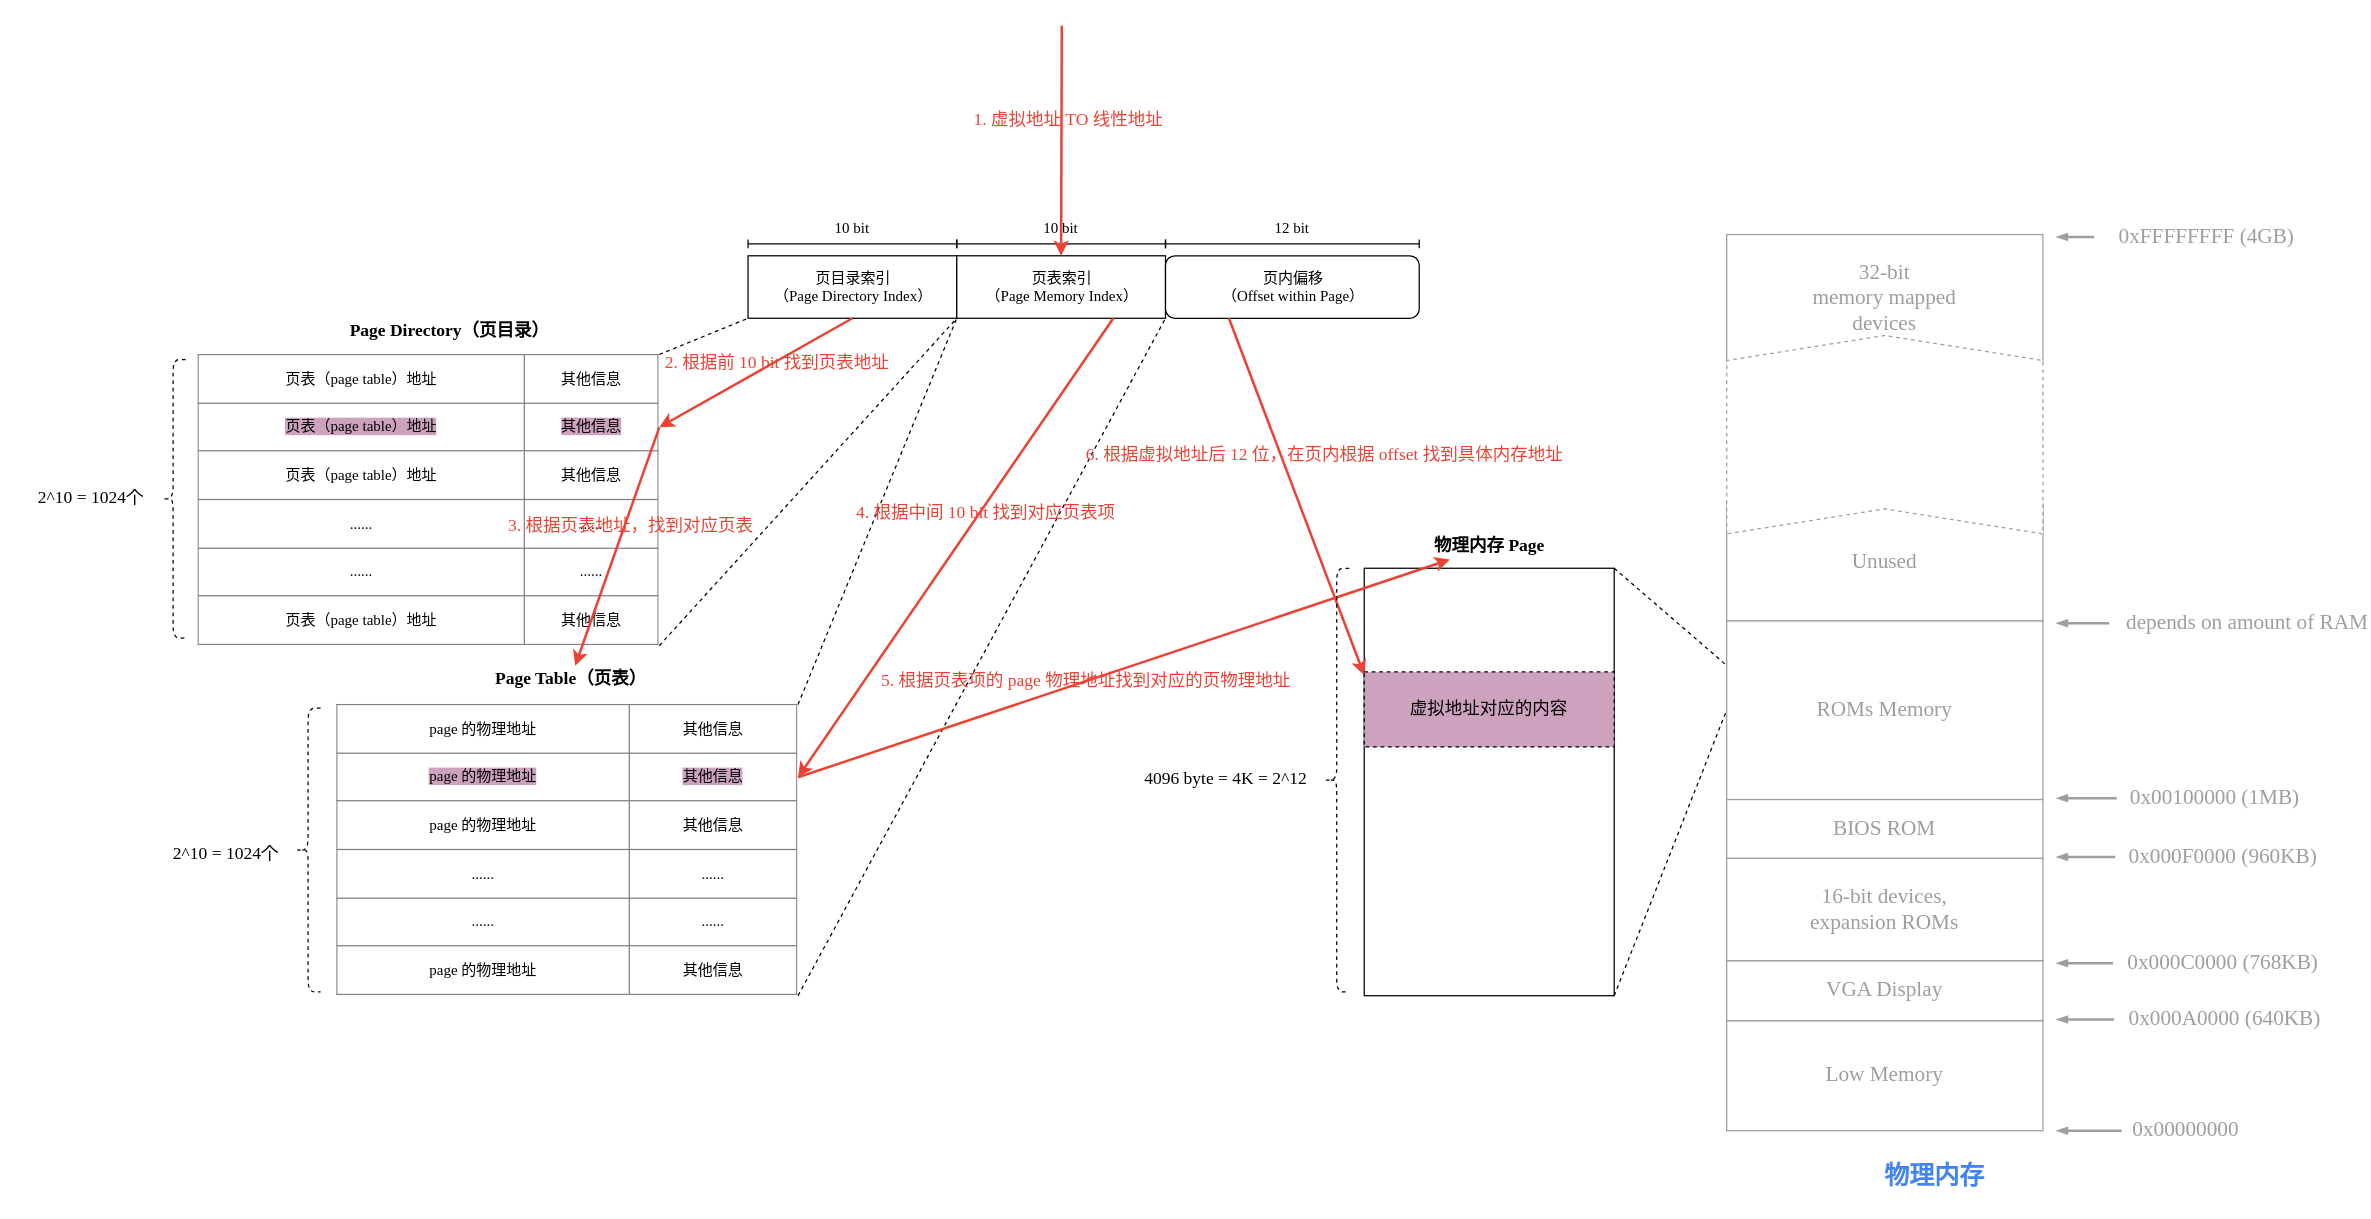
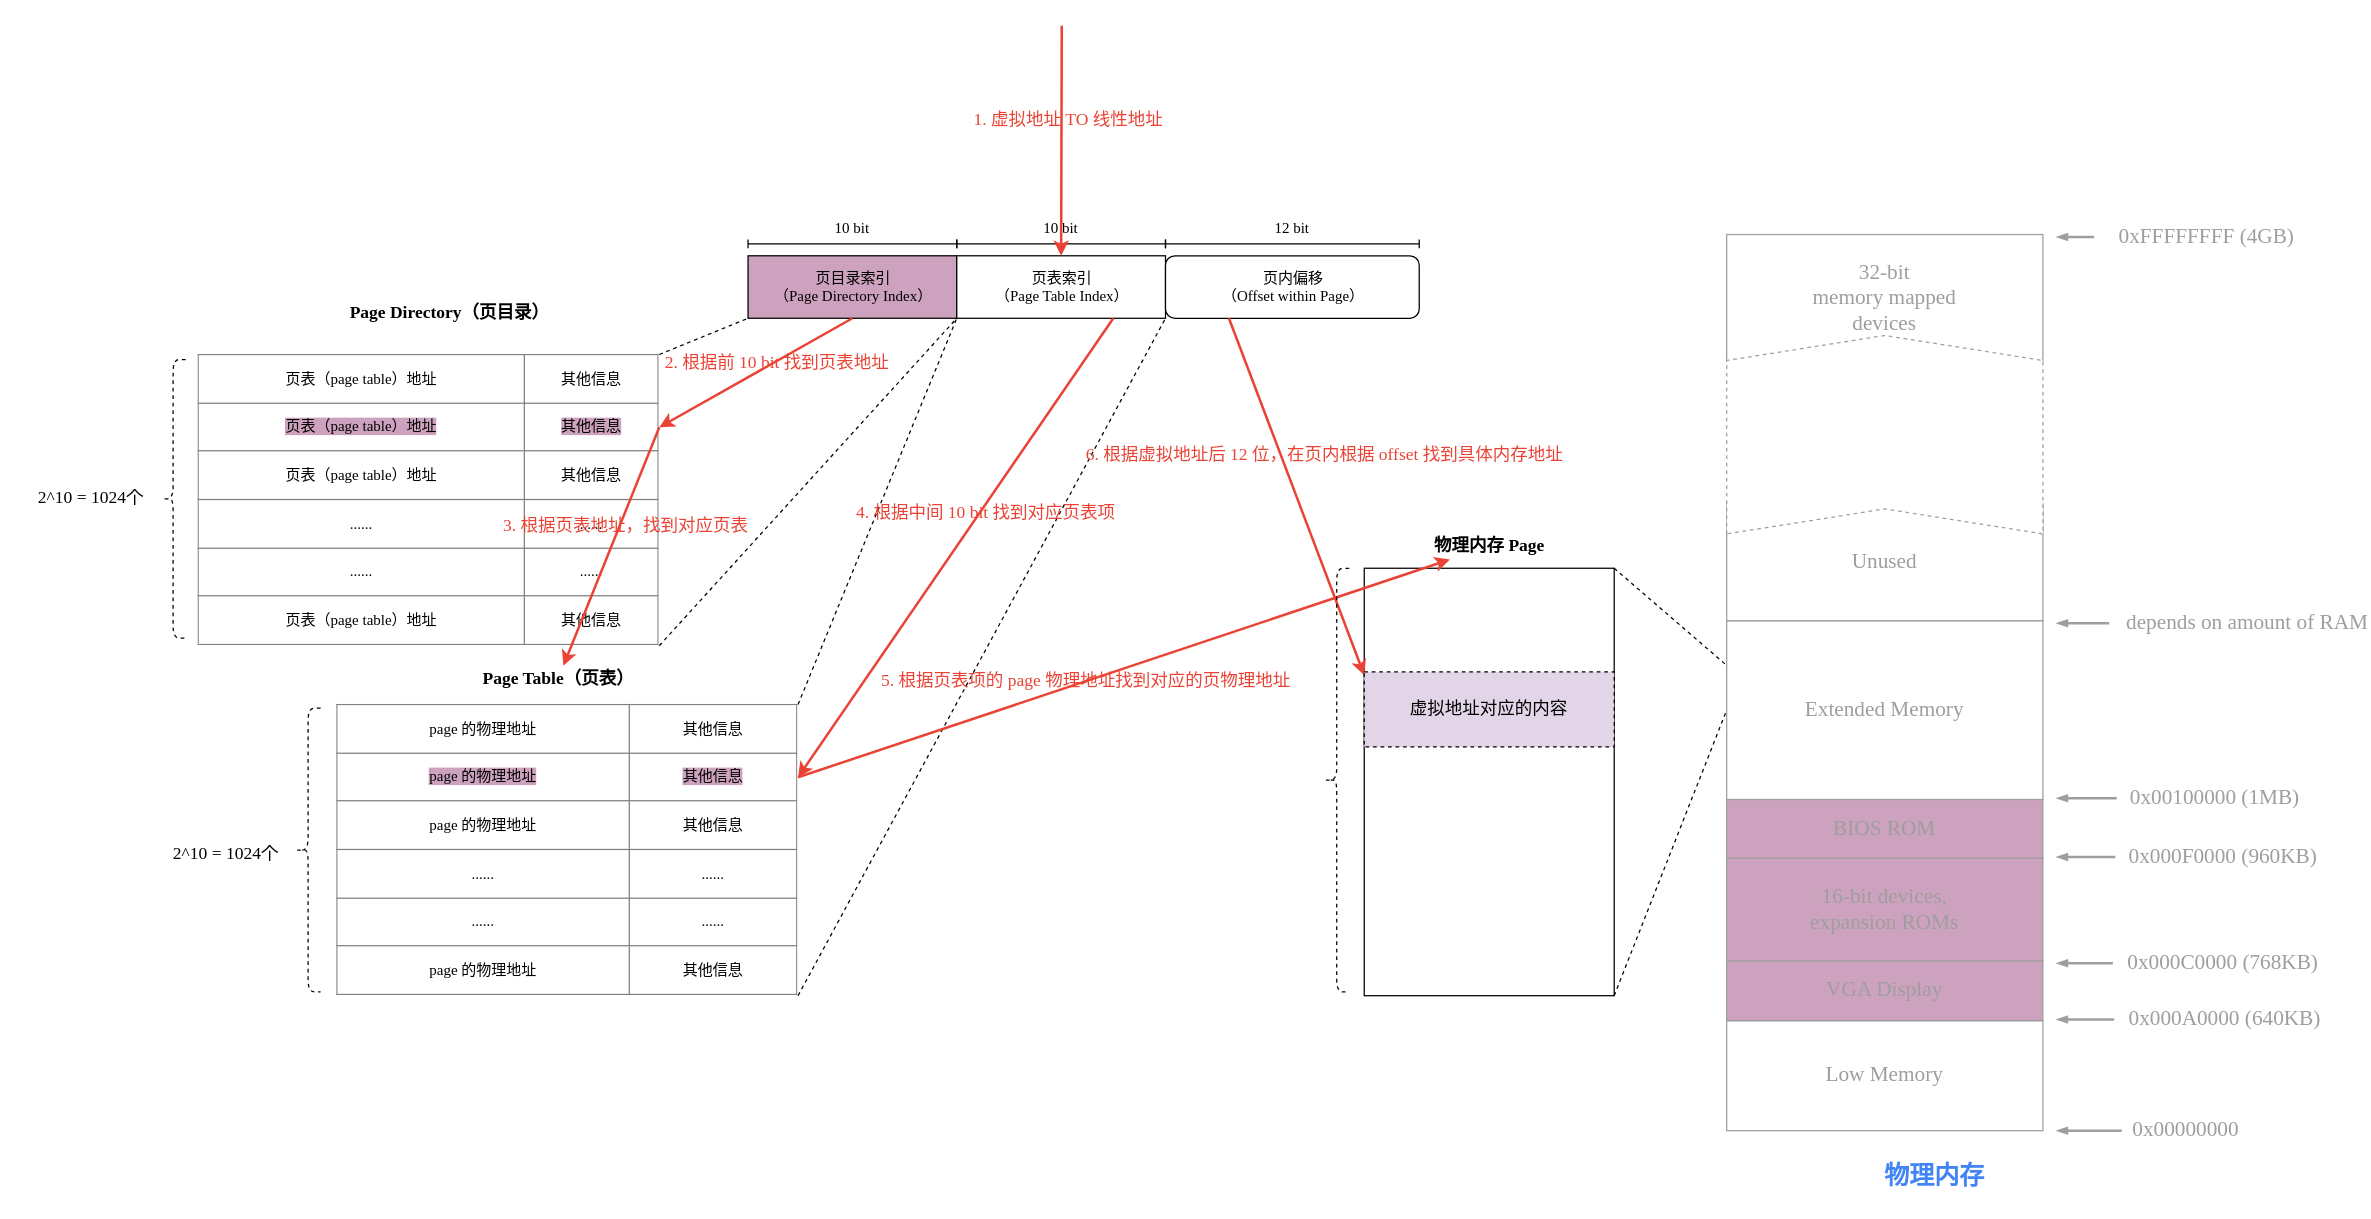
node "页目录索引 （Page Directory Index）": fillcolor #ffffff -> #cda2be
node "页表索引 （Page Memory Index）": label "页表索引 （Page Memory Index）" -> "页表索引 （Page Table Index）"
node "Page Directory（页目录）": moved (449, 331) -> (449, 313)
node "Page Table（页表）": moved (571, 679) -> (558, 679)
node "虚拟地址对应的内容": fillcolor #cda2be -> #e1d5e7
node "ROMs Memory": label "ROMs Memory" -> "Extended Memory"
node "4096 byte = 4K = 2^12": removed
node "BIOS ROM": fillcolor #ffffff -> #cda2be
node "16-bit devices, expansion ROMs": fillcolor #ffffff -> #cda2be
node "VGA Display": fillcolor #ffffff -> #cda2be
